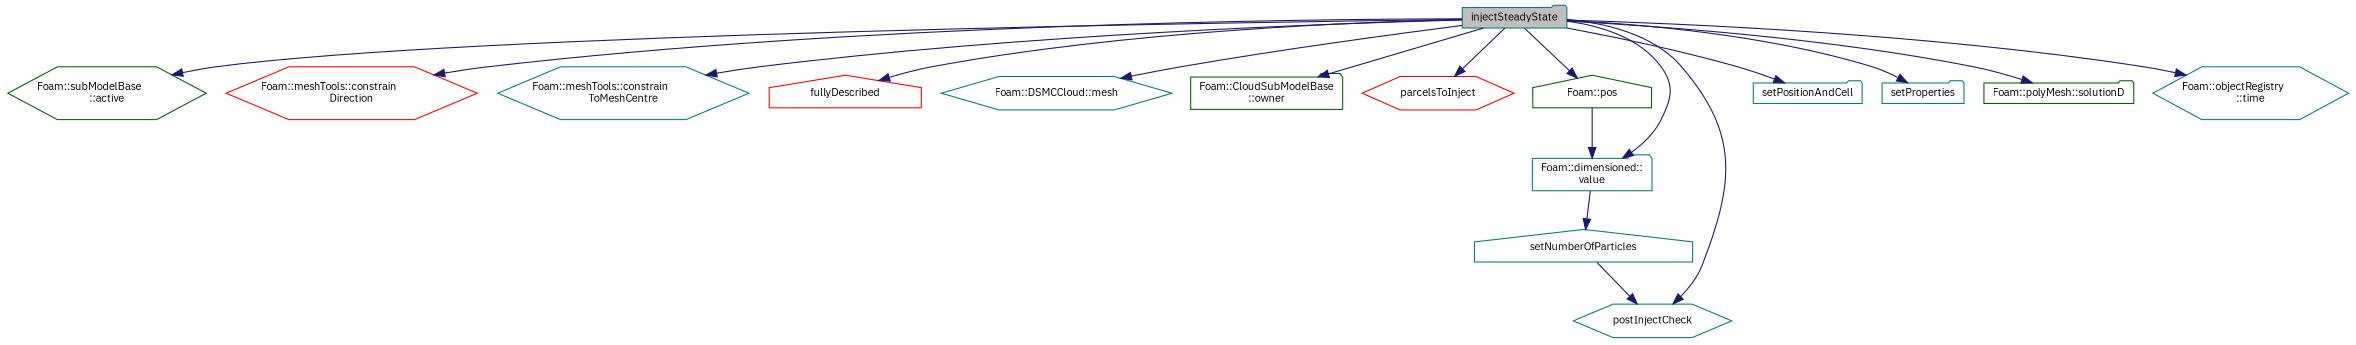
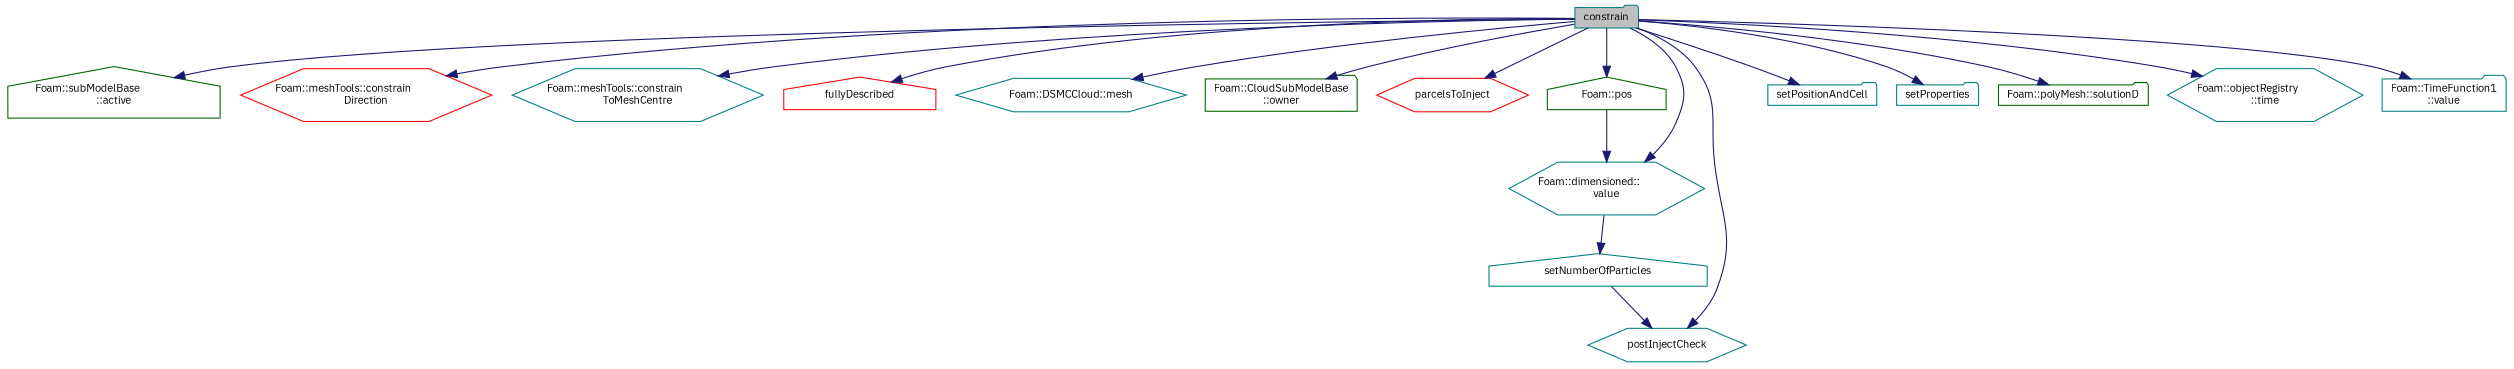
node "injectSteadyState": label "injectSteadyState" -> "constrain"
node "Foam::subModelBase ::active": shape hexagon -> house
node "Foam::TimeFunction1 ::value": added
node "Foam::dimensioned:: value": shape folder -> hexagon
